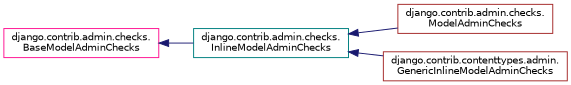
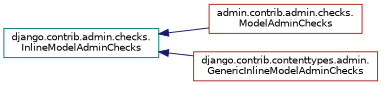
node "django.contrib.admin.checks. ModelAdminChecks": label "django.contrib.admin.checks. ModelAdminChecks" -> "admin.contrib.admin.checks. ModelAdminChecks"
node "django.contrib.admin.checks. BaseModelAdminChecks": removed
